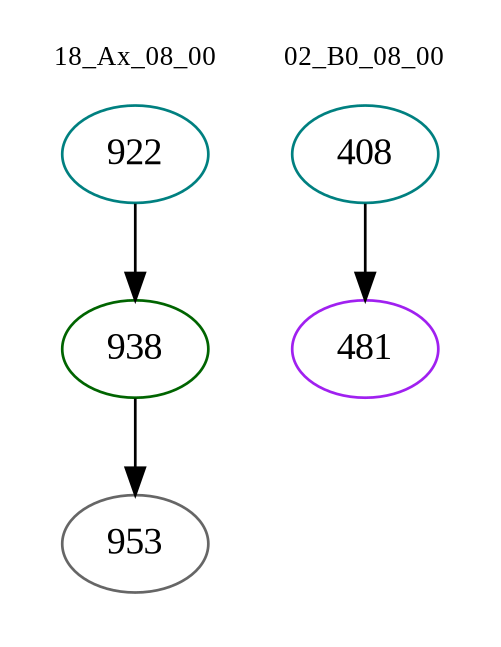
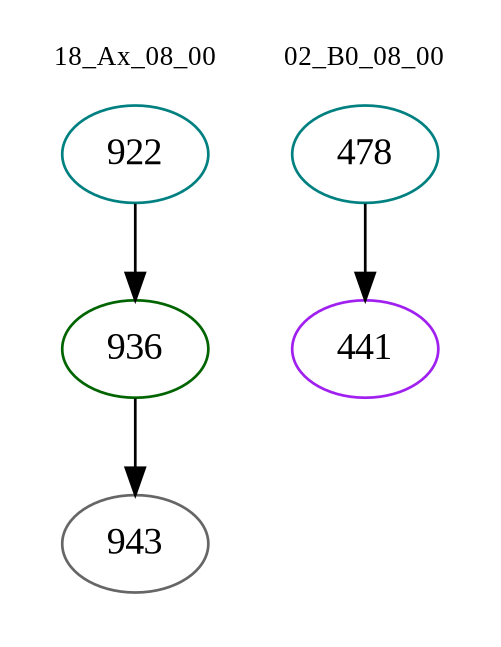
node "408": label "408" -> "478"
node "938": label "938" -> "936"
node "481": label "481" -> "441"
node "953": label "953" -> "943"
